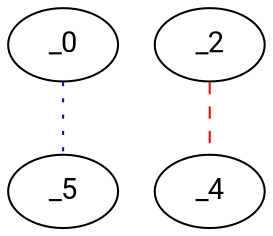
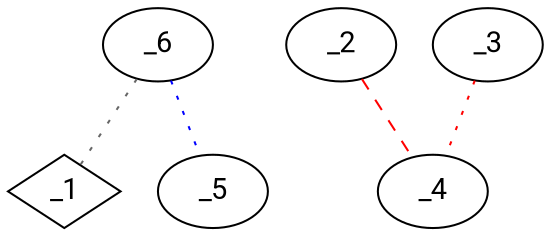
node "_0": label "_0" -> "_6"
node "_3": added
node "_1": added
